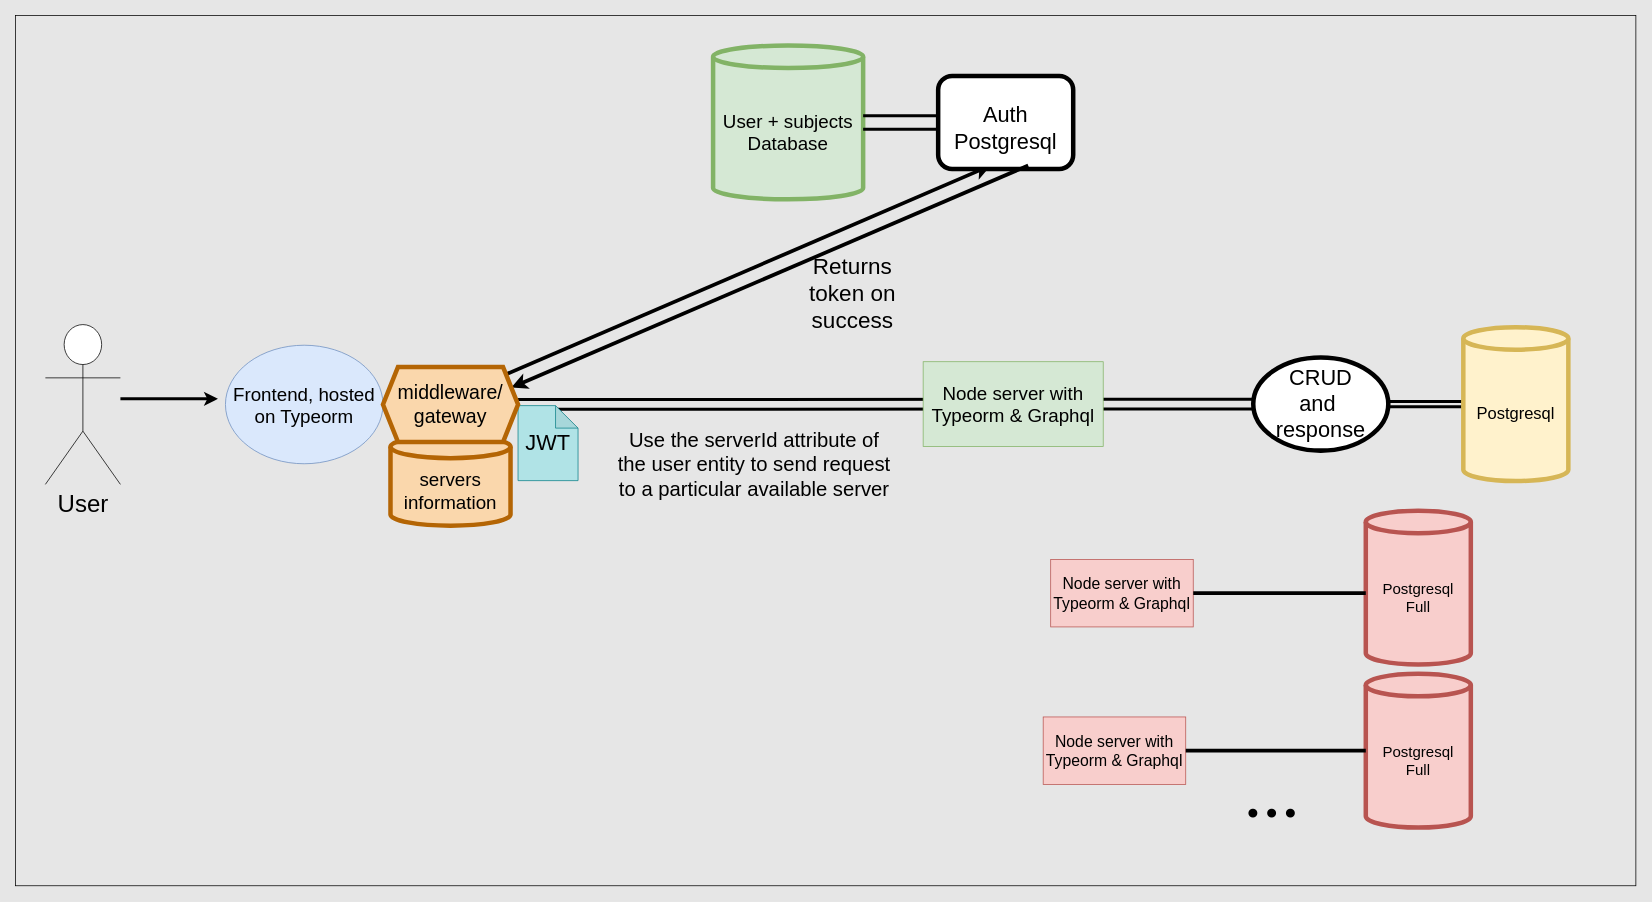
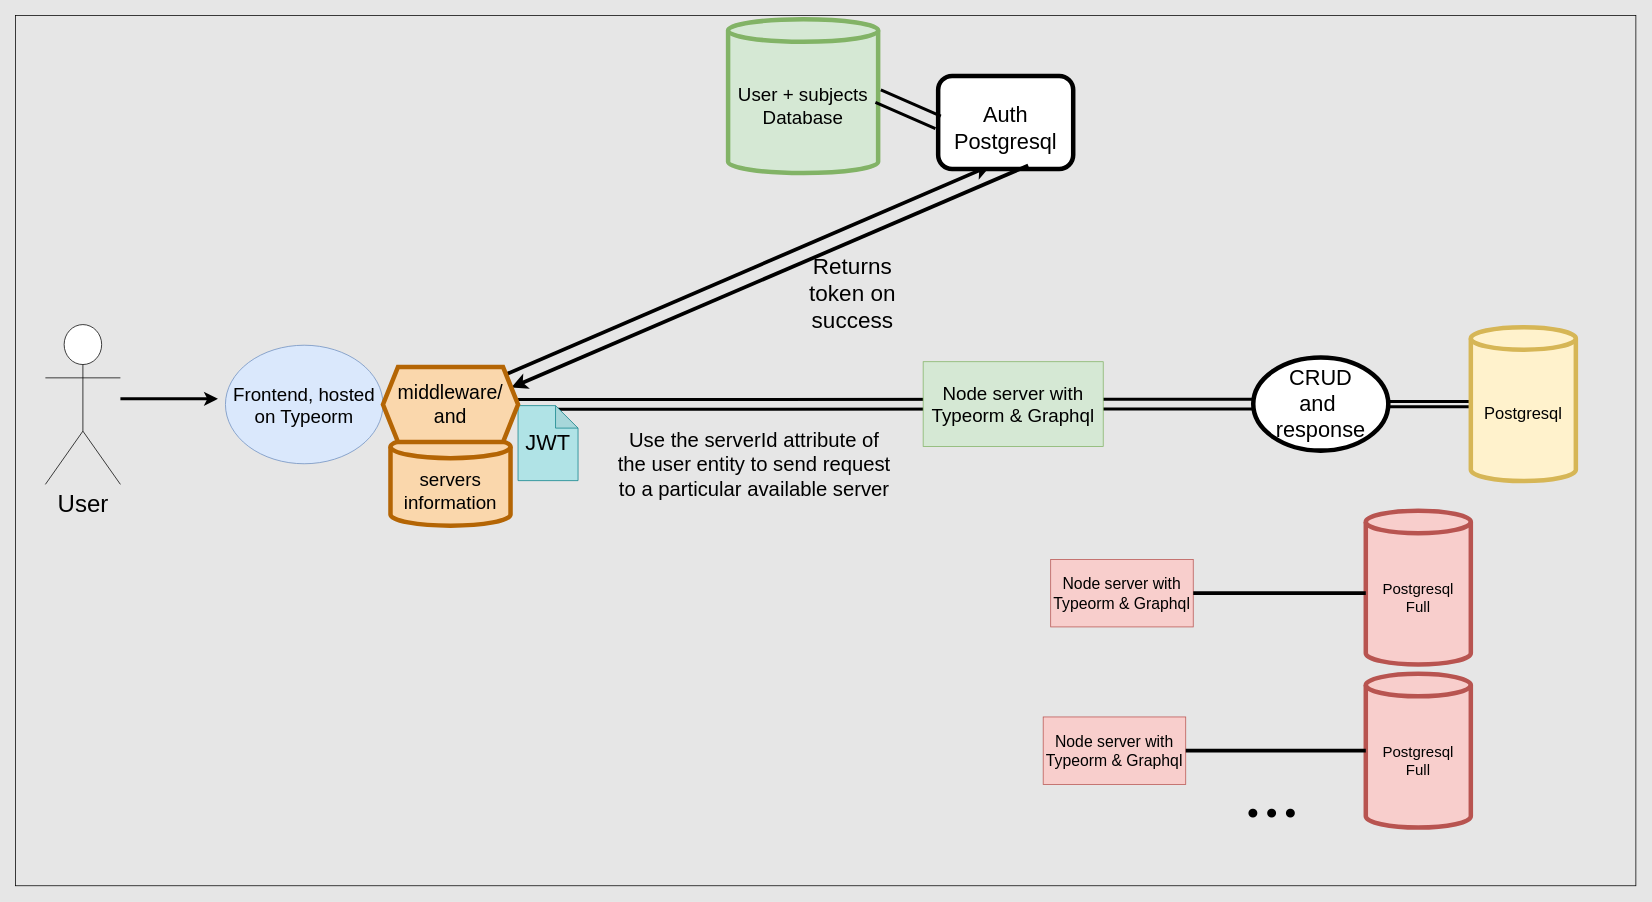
node "User + subjects Database": moved (788, 122) -> (803, 96)
node "Postgresql": moved (1515, 404) -> (1523, 404)
node "middleware/ gateway": label "middleware/ gateway" -> "middleware/ and"
